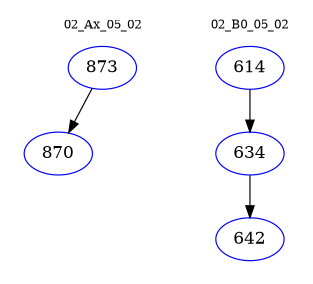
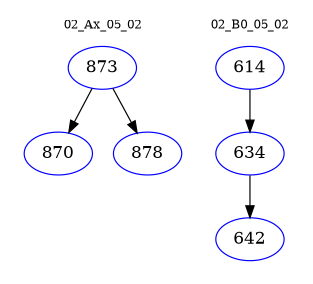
node "878": added
